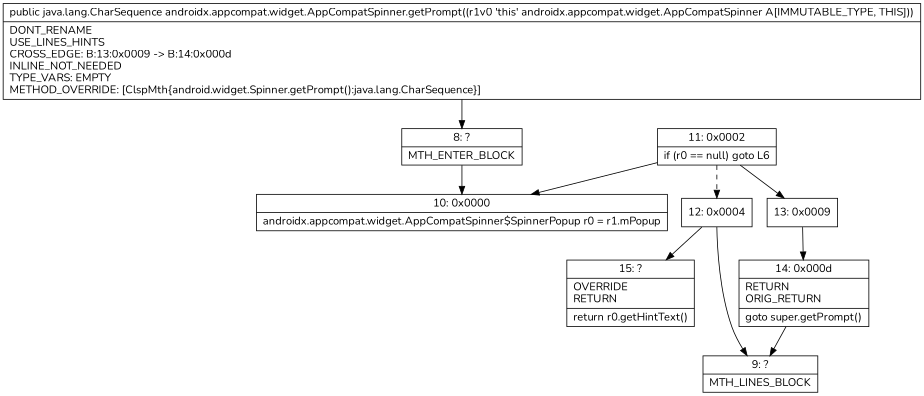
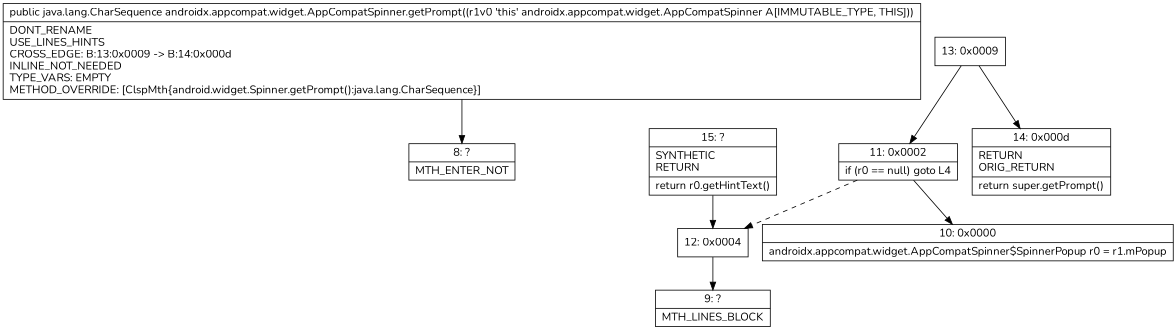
node "8: ?": text "MTH_ENTER_BLOCK" -> "MTH_ENTER_NOT"
node "11: 0x0002": text "if (r0 == null) goto L6" -> "if (r0 == null) goto L4"
edge "8: ?" -> "10: 0x0000": removed
edge "11: 0x0002" -> "13: 0x0009": reversed
edge "12: 0x0004" -> "15: ?": reversed
node "15: ?": text "OVERRIDE" -> "SYNTHETIC"
node "14: 0x000d": text "goto super.getPrompt()" -> "return super.getPrompt()"
edge "14: 0x000d" -> "9: ?": removed
